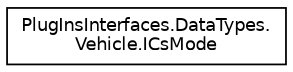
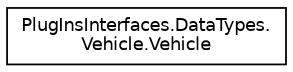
node "PlugInsInterfaces.DataTypes. Vehicle.ICsMode": label "PlugInsInterfaces.DataTypes. Vehicle.ICsMode" -> "PlugInsInterfaces.DataTypes. Vehicle.Vehicle"
